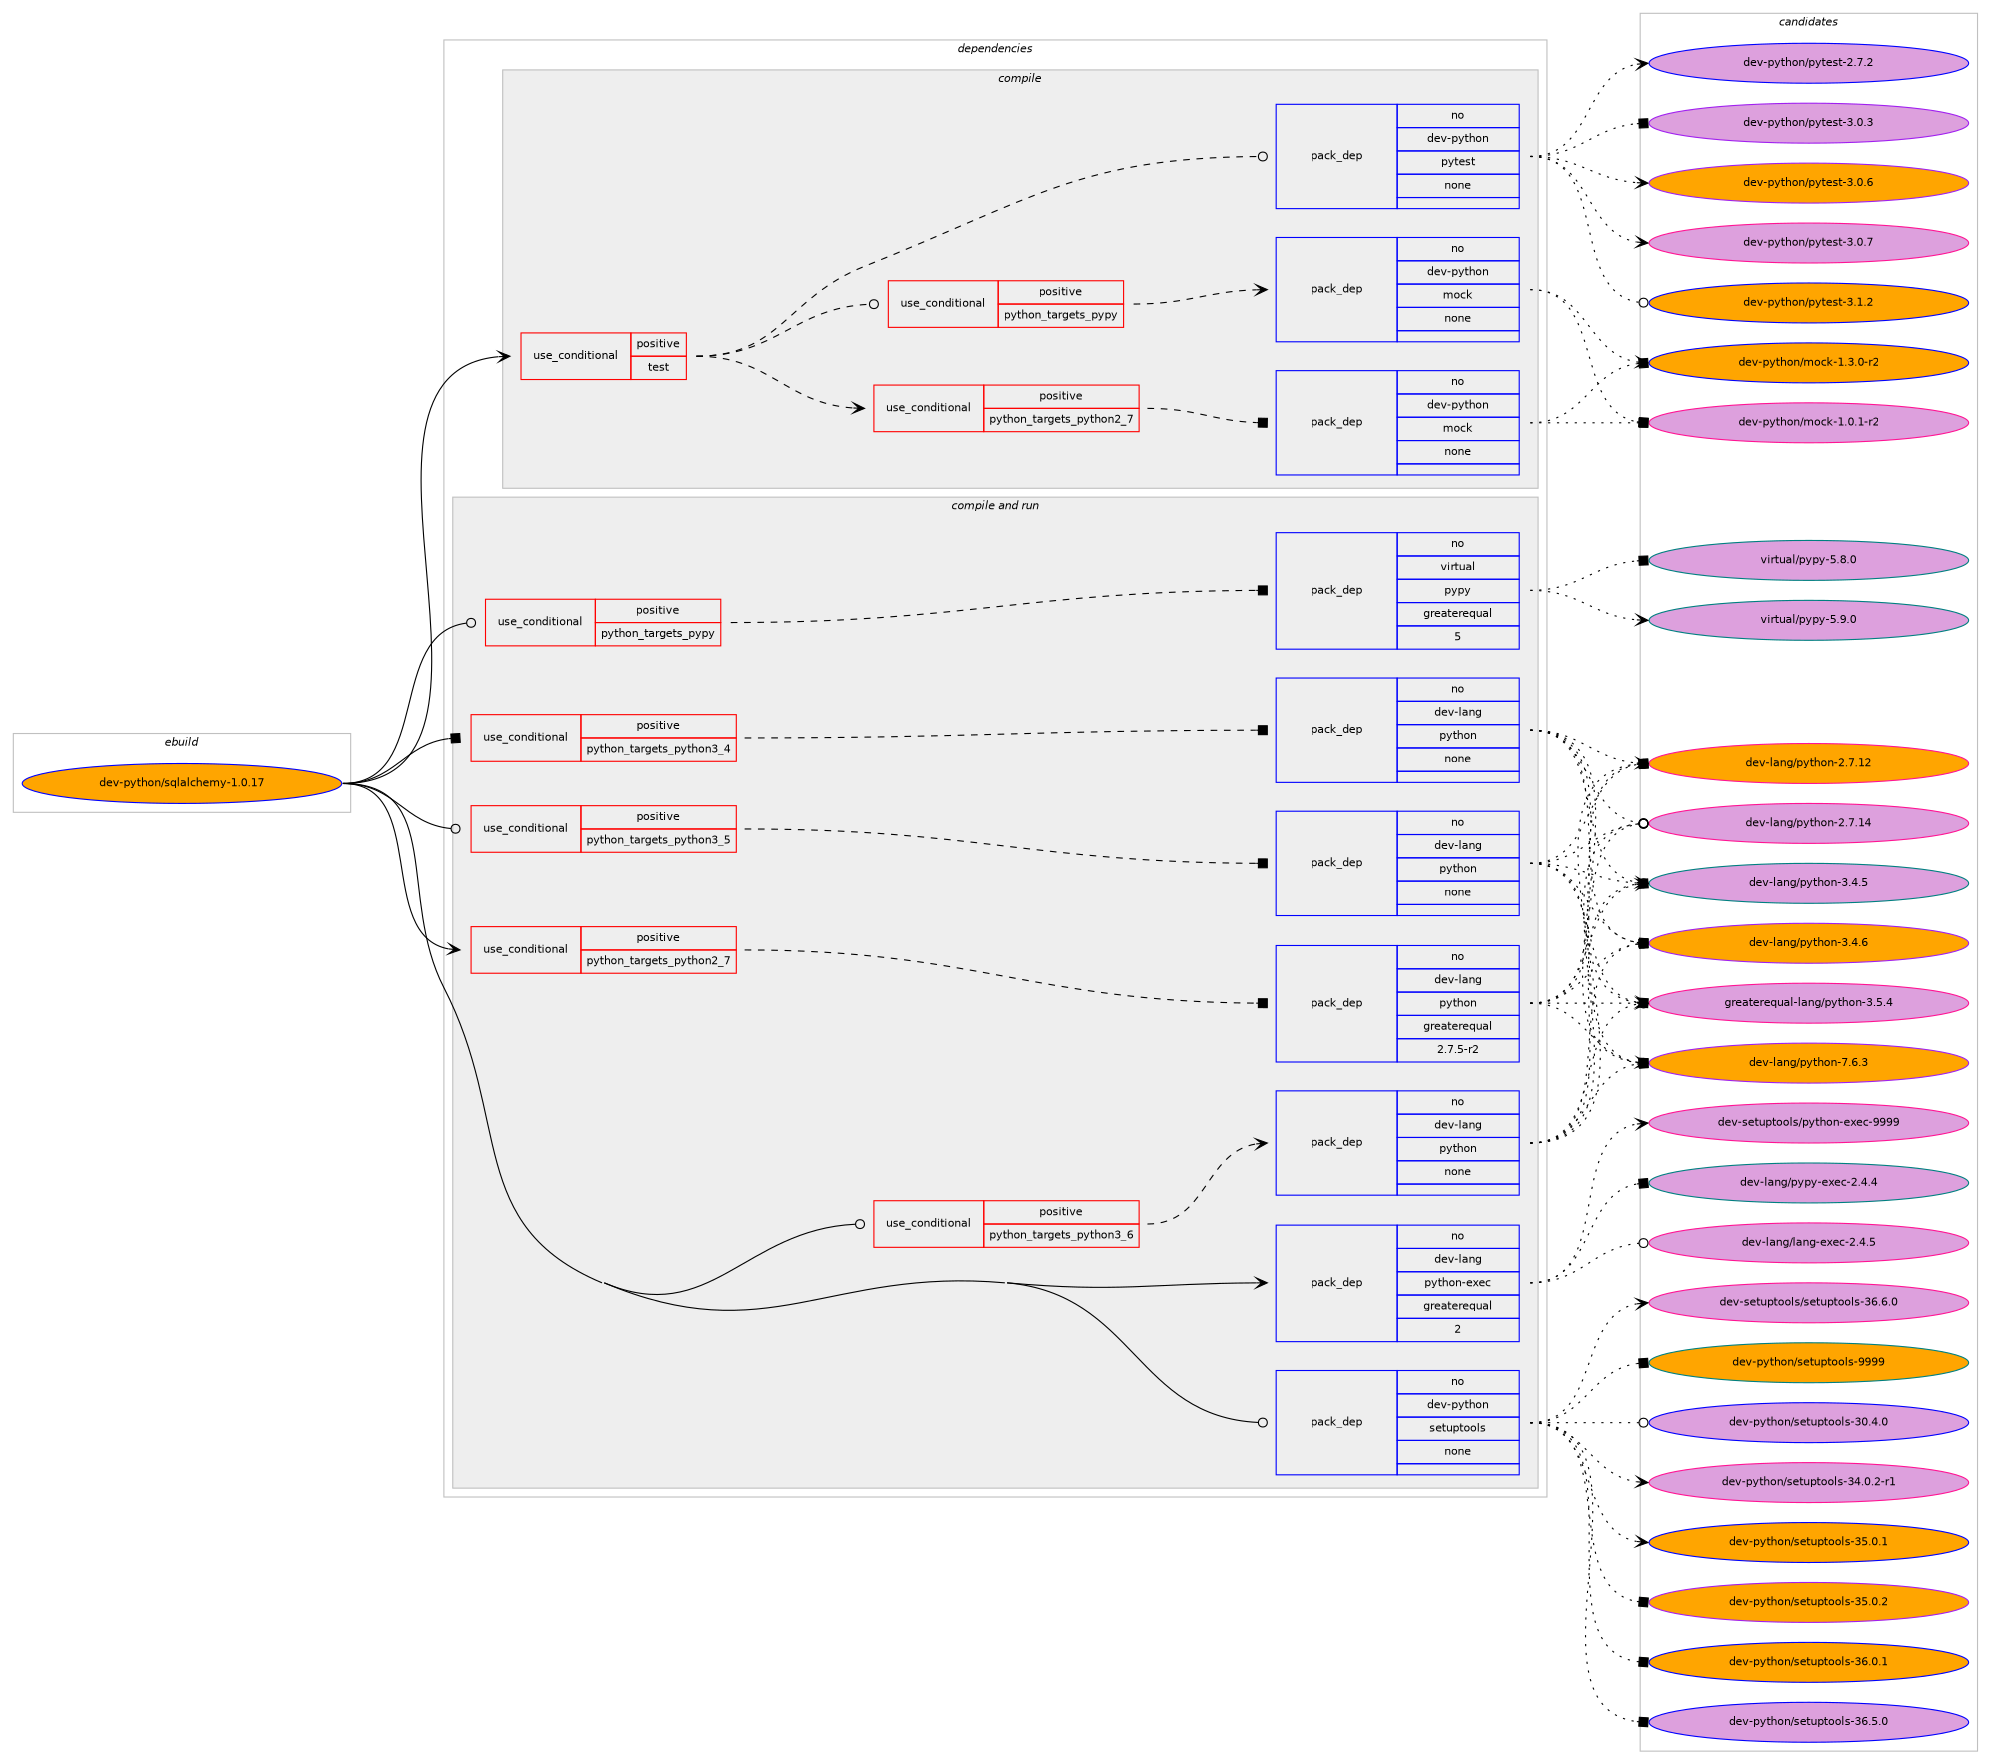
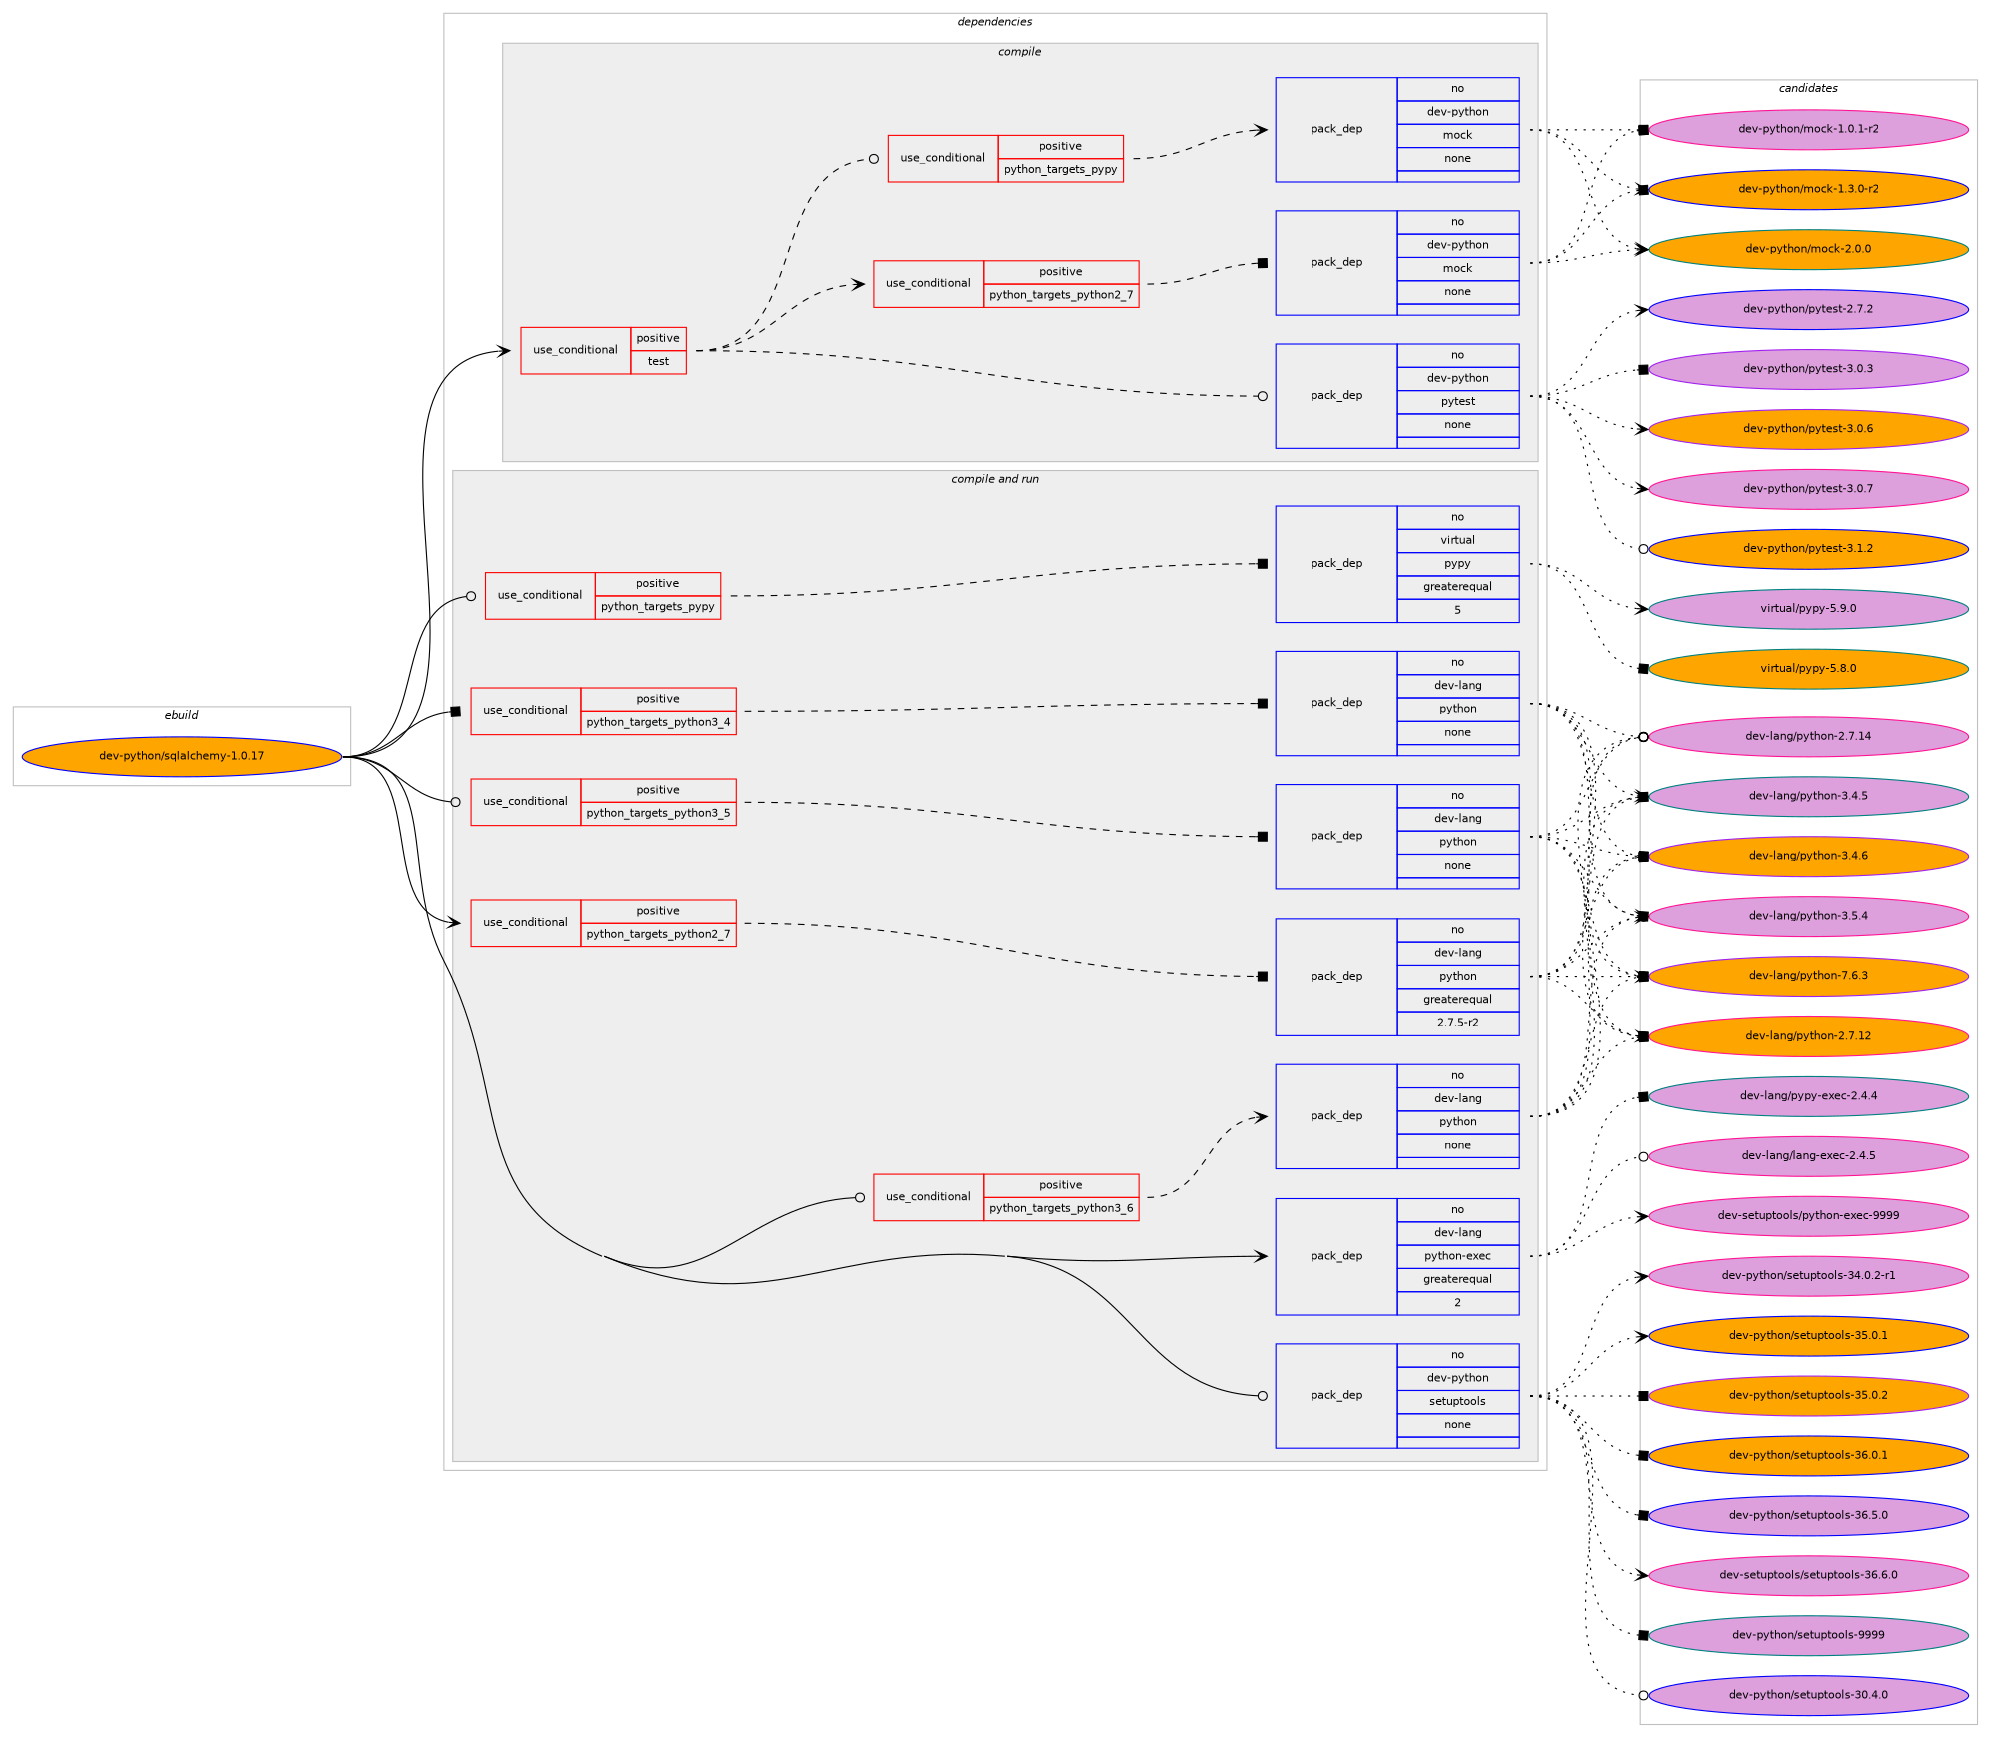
node "dev-python/mock-2.0.0": added
node "virtual/pypy-5.8.0": fillcolor plum -> orange
node "greaterequal-lang/python-3.5.4": label "greaterequal-lang/python-3.5.4" -> "dev-lang/python-3.5.4"
node "dev-python/setuptools-9999": fillcolor orange -> plum
